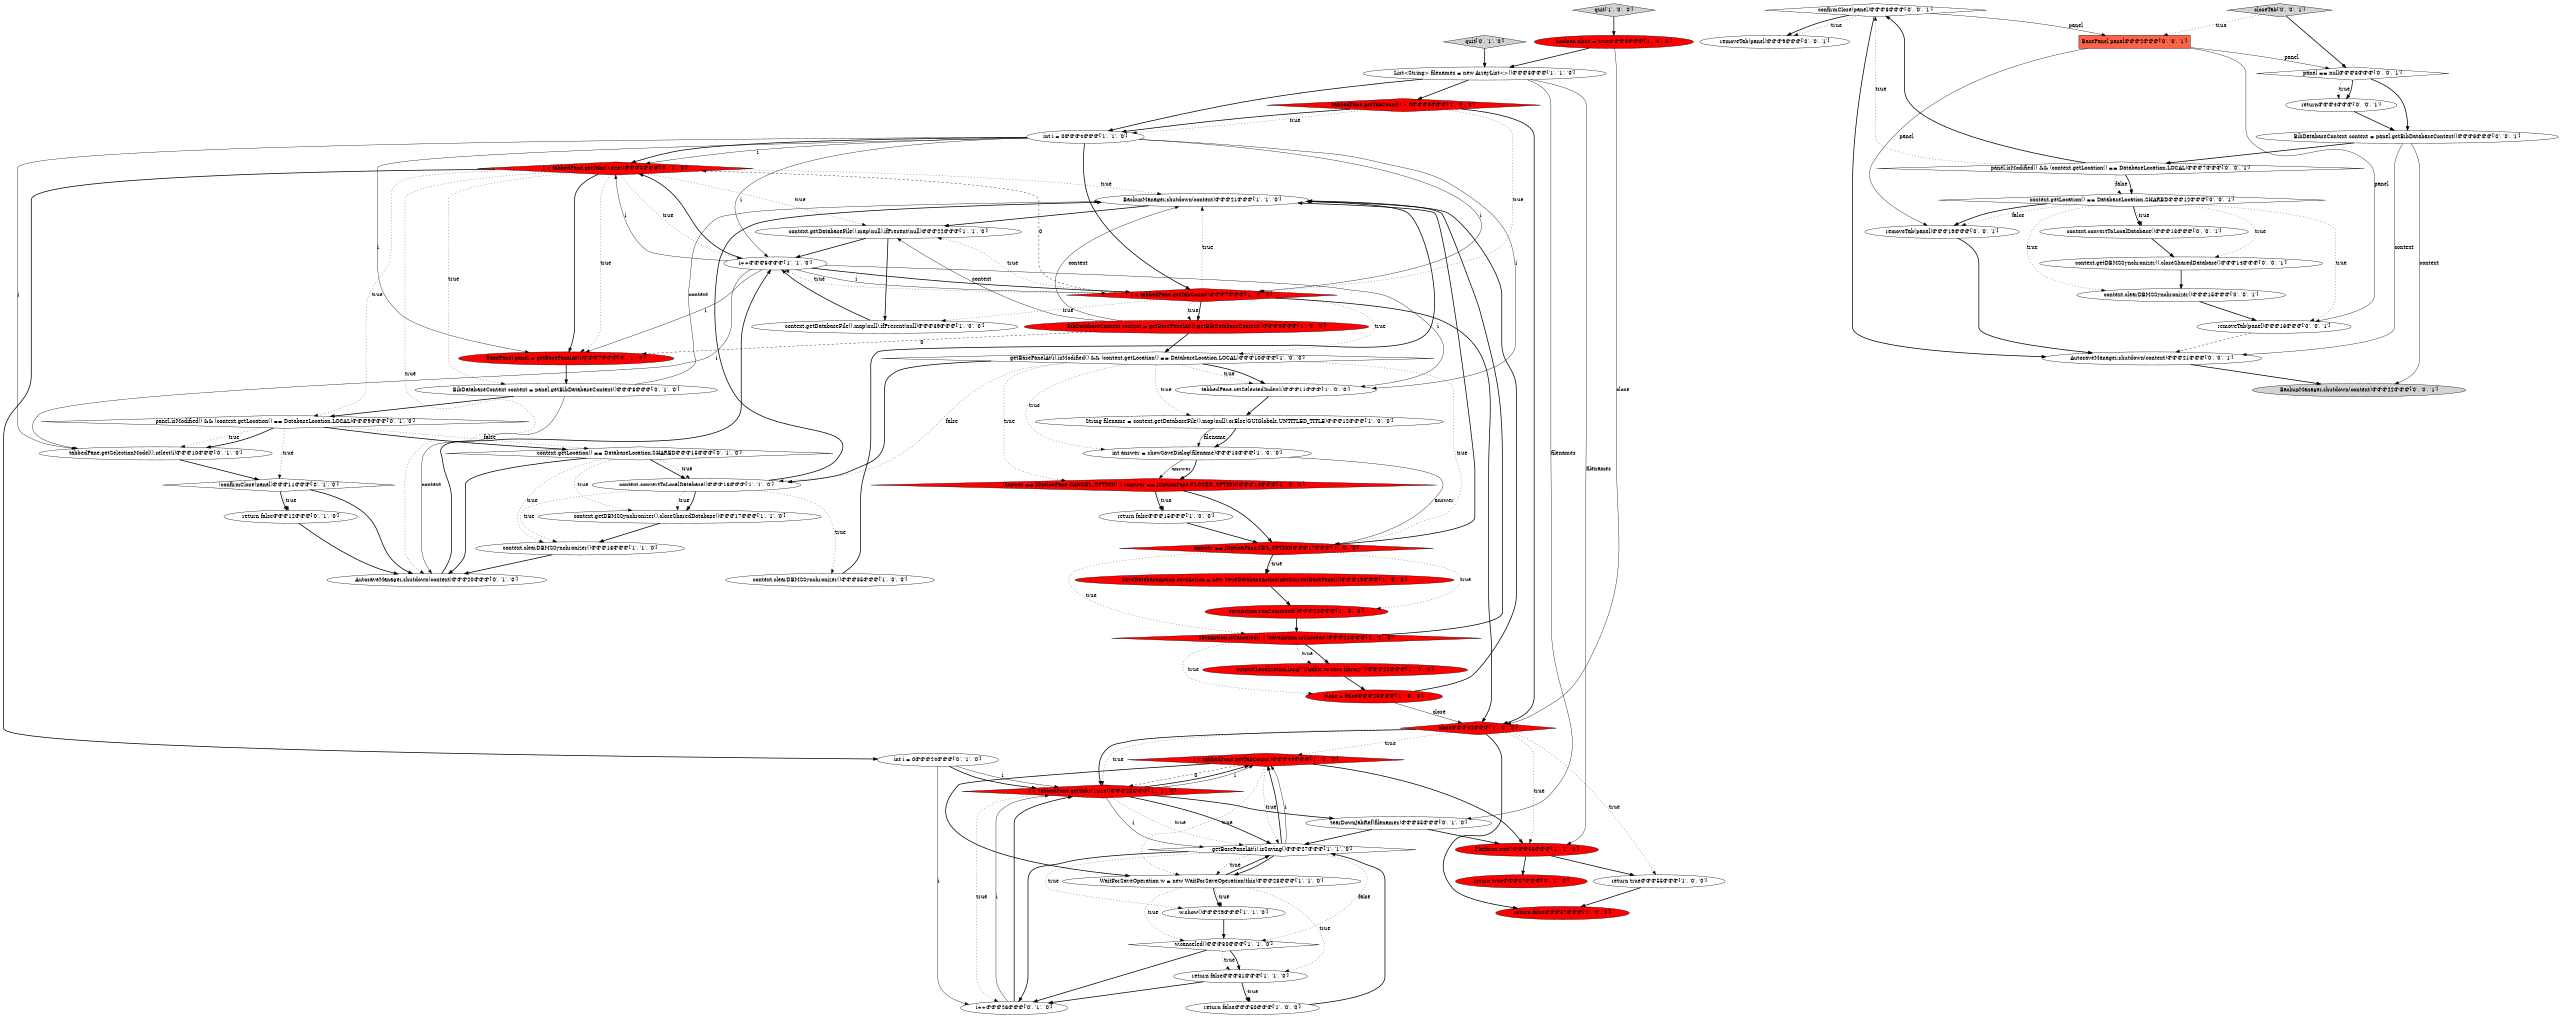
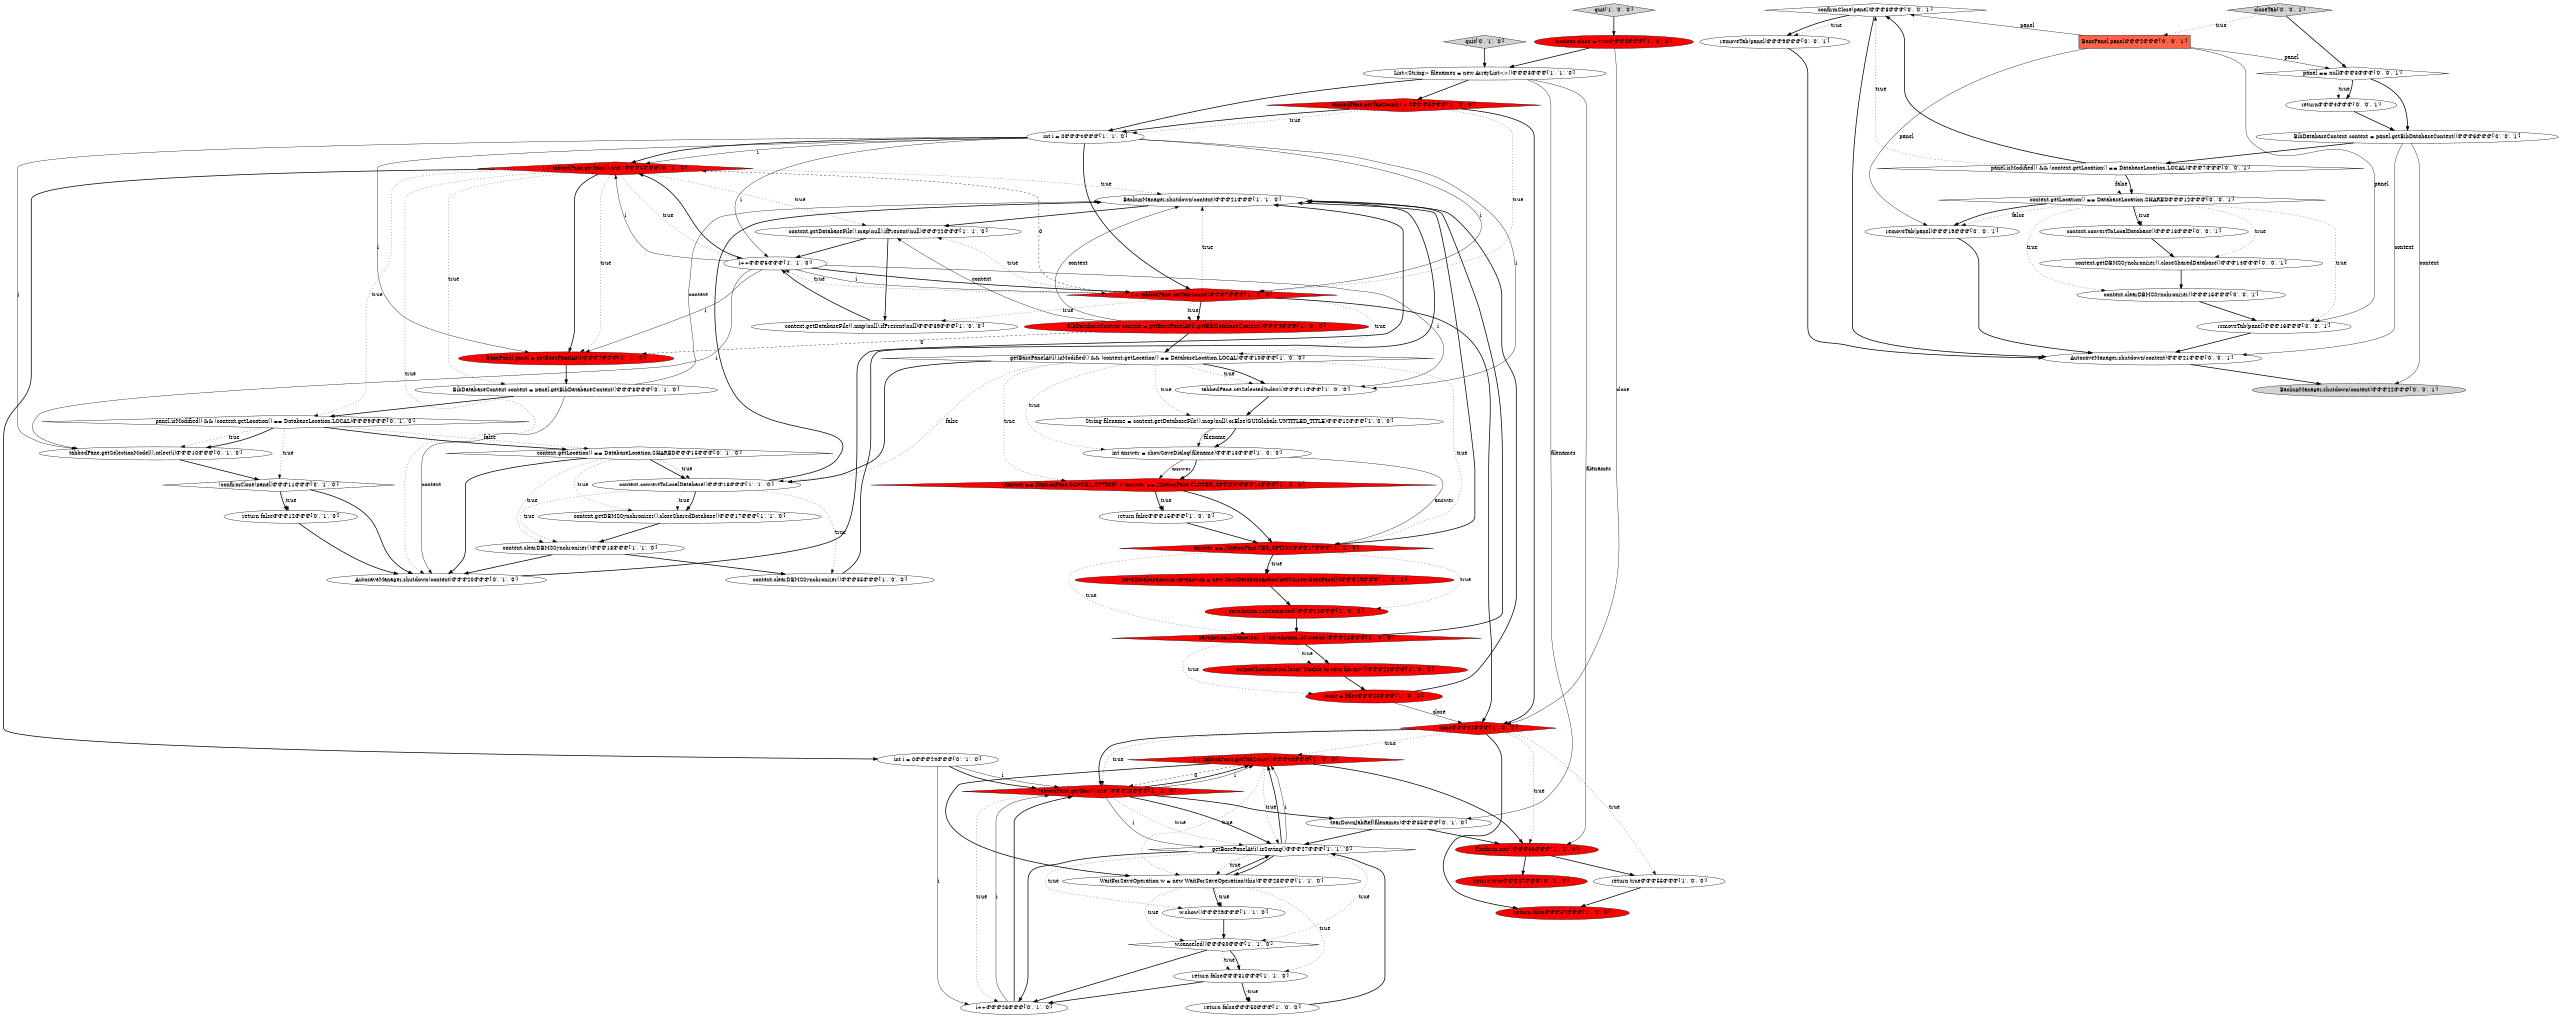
edge "confirmClose(panel)@@@8@@@['0', '0', '1']" -> "BasePanel panel@@@2@@@['0', '0', '1']": reversed
edge "removeTab(panel)@@@9@@@['0', '0', '1']" -> "AutosaveManager.shutdown(context)@@@21@@@['0', '0', '1']": added
edge "removeTab(panel)@@@16@@@['0', '0', '1']" -> "AutosaveManager.shutdown(context)@@@21@@@['0', '0', '1']": style dashed -> bold
edge "AutosaveManager.shutdown(context)@@@20@@@['0', '1', '0']" -> "i++@@@6@@@['1', '1', '0']": now "AutosaveManager.shutdown(context)@@@20@@@['0', '1', '0']" -> "BackupManager.shutdown(context)@@@21@@@['1', '1', '0']"
edge "context.clearDBMSSynchronizer()@@@18@@@['1', '1', '0']" -> "context.clearDBMSSynchronizer()@@@35@@@['1', '0', '0']": added
edge "getBasePanelAt(i).isSaving()@@@27@@@['1', '1', '0']" -> "w.canceled()@@@30@@@['1', '1', '0']": label "false" -> "true"
